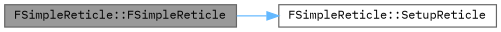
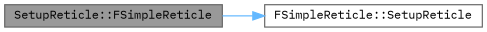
node "FSimpleReticle::FSimpleReticle": label "FSimpleReticle::FSimpleReticle" -> "SetupReticle::FSimpleReticle"
